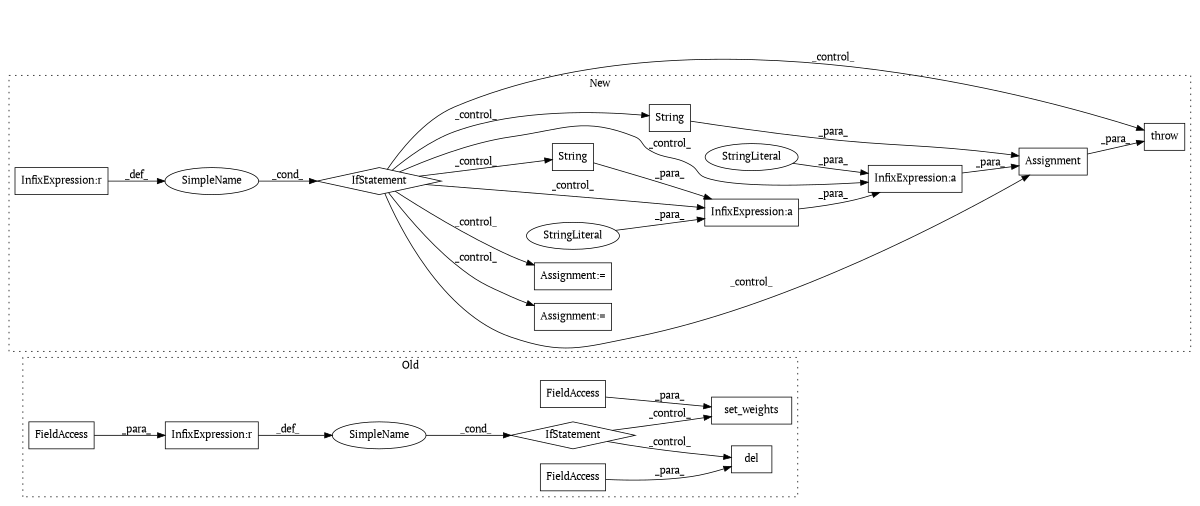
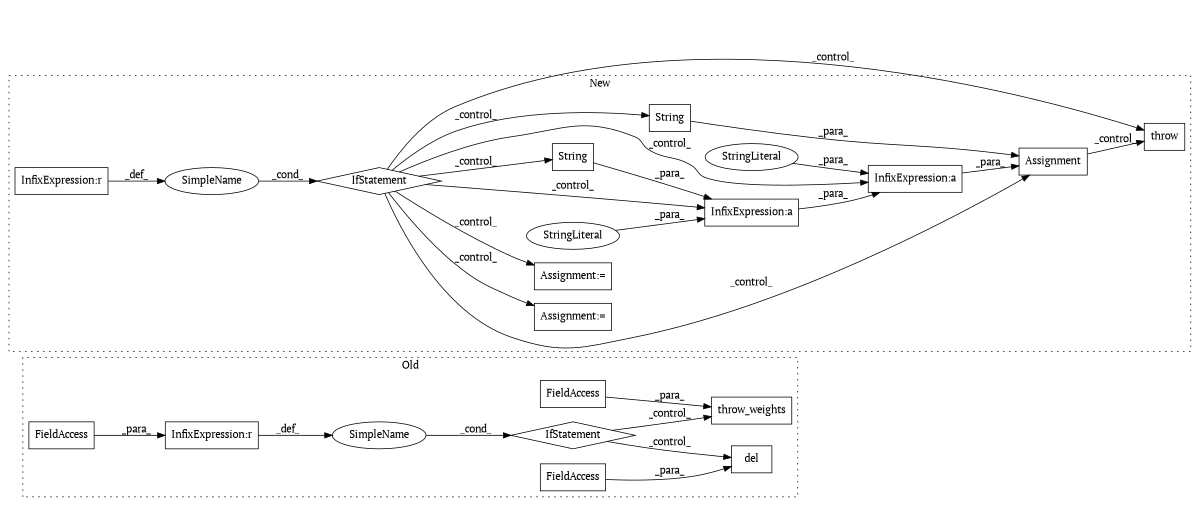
edge "Assignment" -> "throw": label "_para_" -> "_control_"
node "set_weights": label "set_weights" -> "throw_weights"
